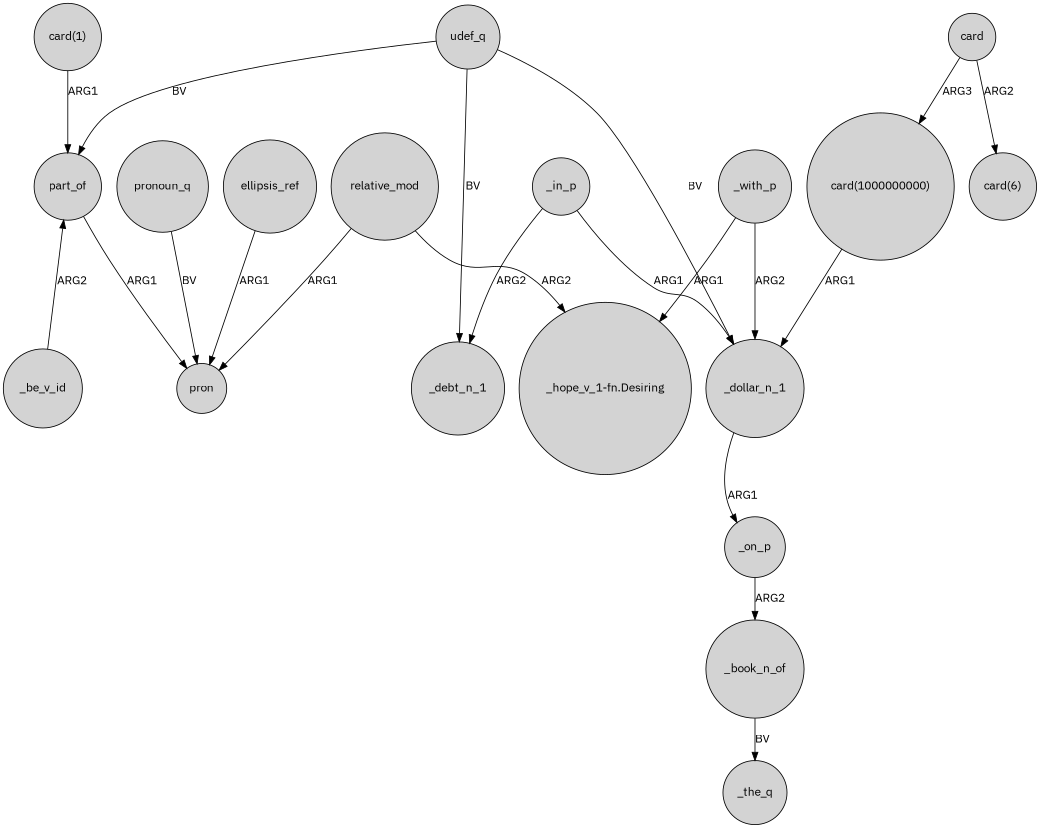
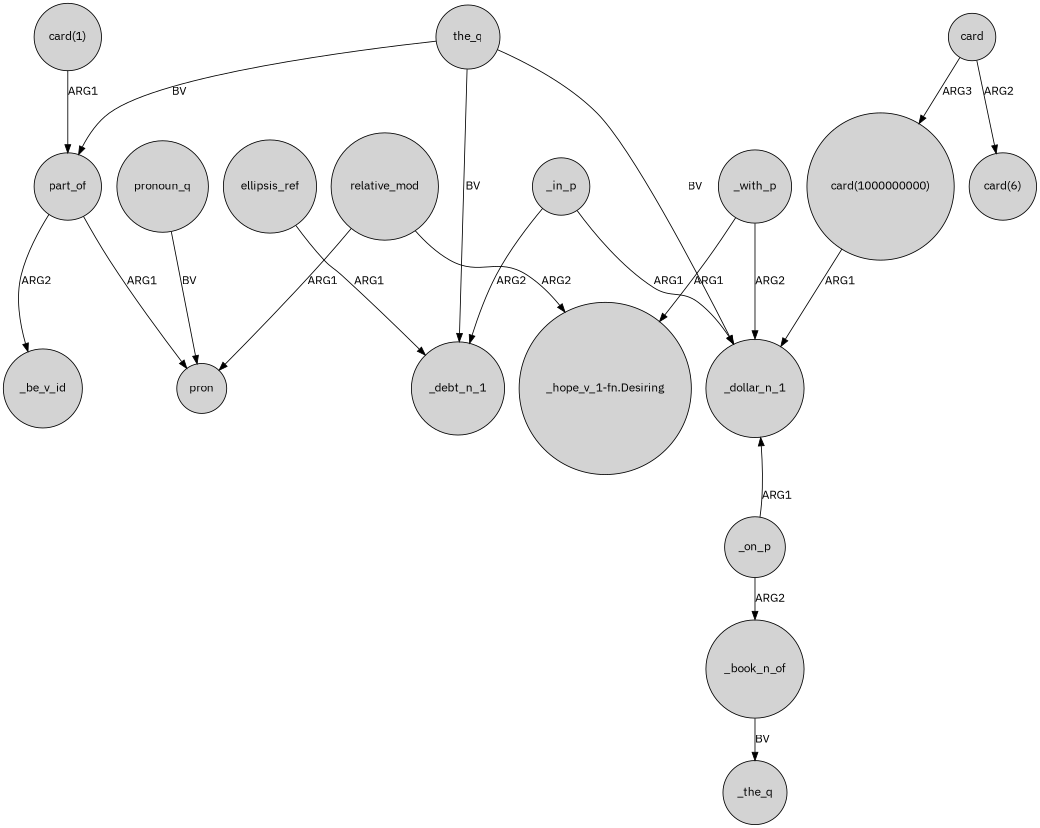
node "udef_q": label "udef_q" -> "the_q"
edge "_be_v_id" -> "part_of": reversed
edge "ellipsis_ref" -> "pron": now "ellipsis_ref" -> "_debt_n_1"
edge "_dollar_n_1" -> "_on_p": reversed
